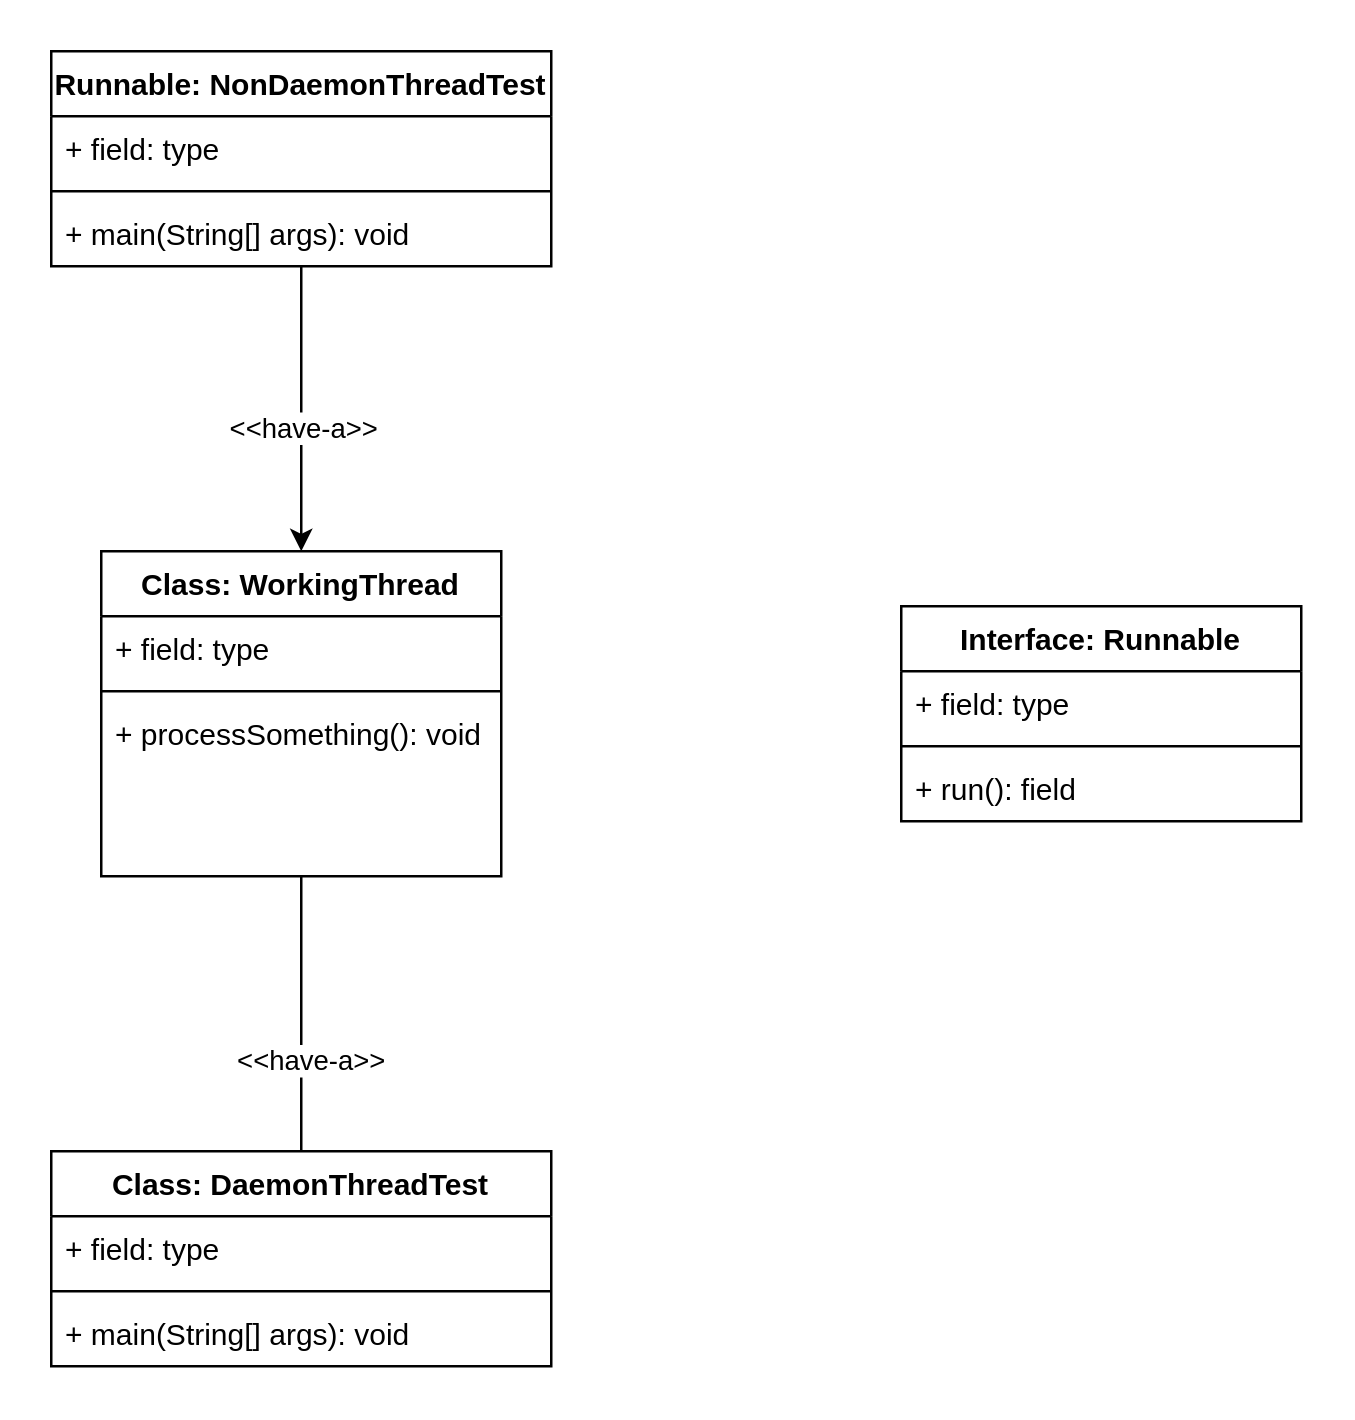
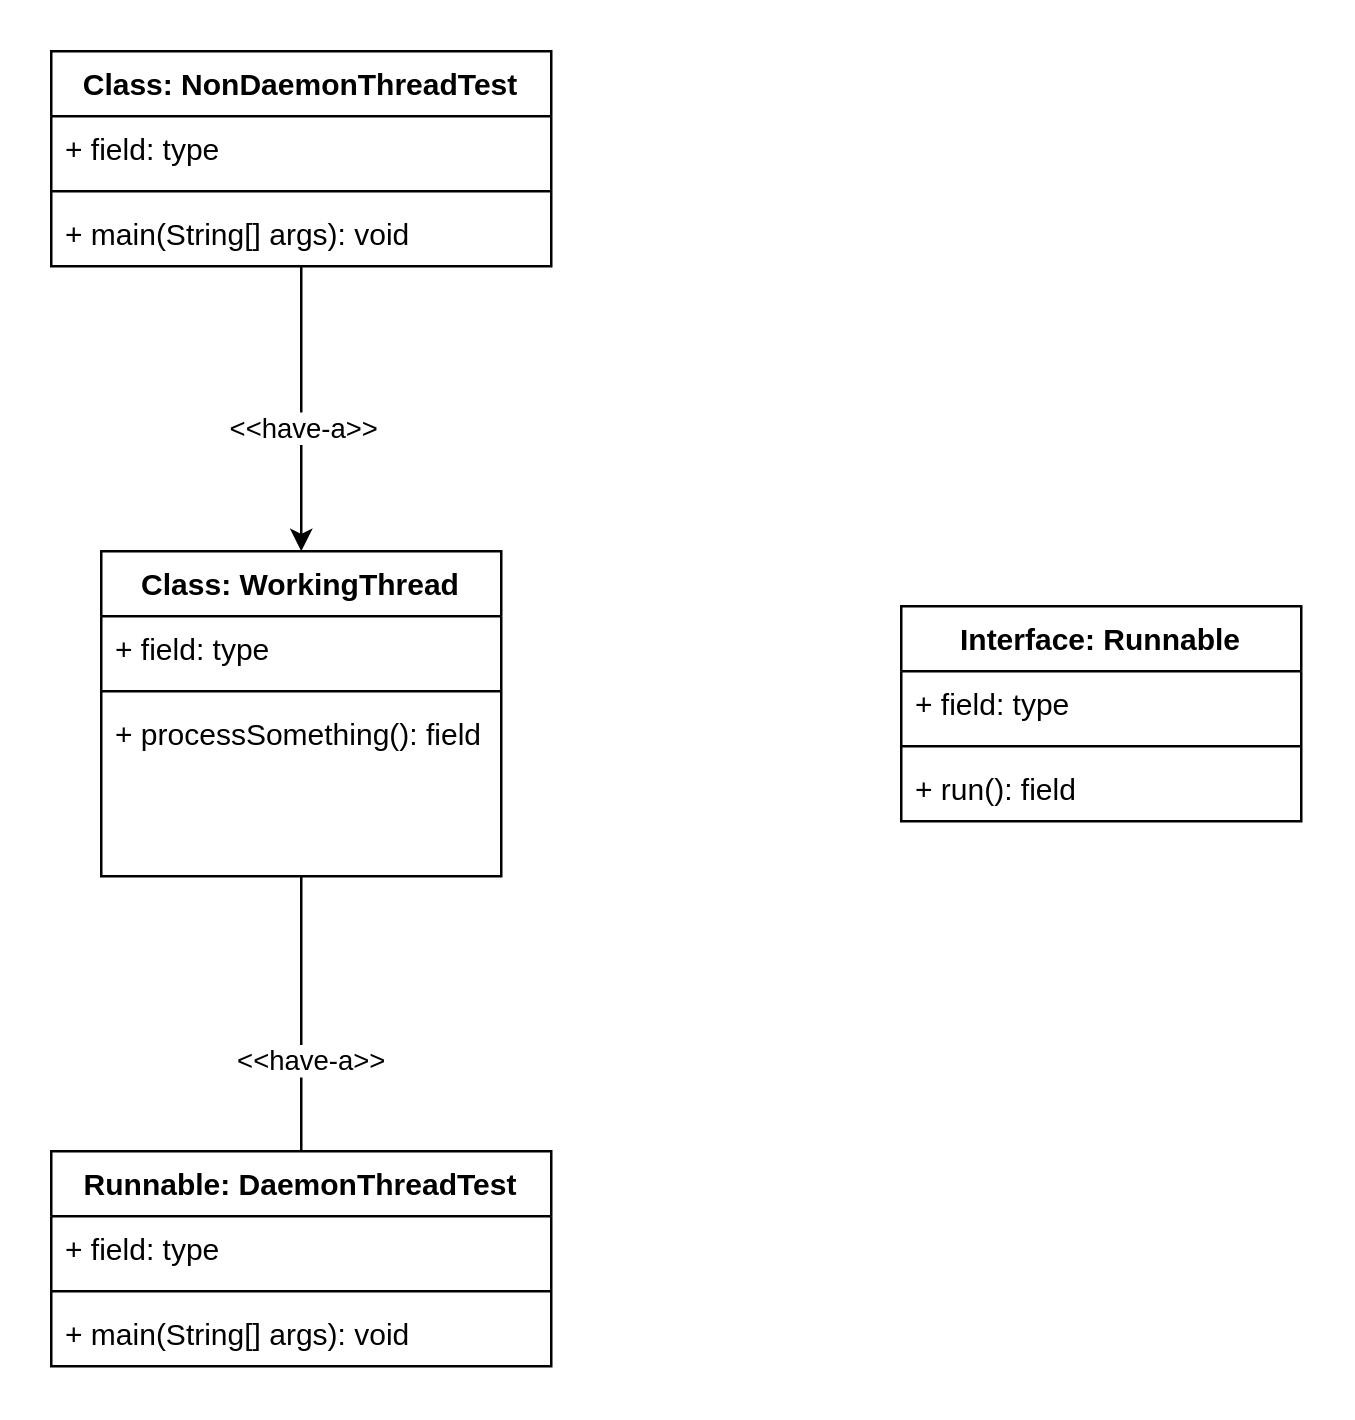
node "Runnable: NonDaemonThreadTest": label "Runnable: NonDaemonThreadTest" -> "Class: NonDaemonThreadTest"
node "+ processSomething(): void": label "+ processSomething(): void" -> "+ processSomething(): field"
node "Class: DaemonThreadTest": label "Class: DaemonThreadTest" -> "Runnable: DaemonThreadTest"
